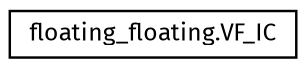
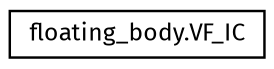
node "floating_floating.VF_IC": label "floating_floating.VF_IC" -> "floating_body.VF_IC"
